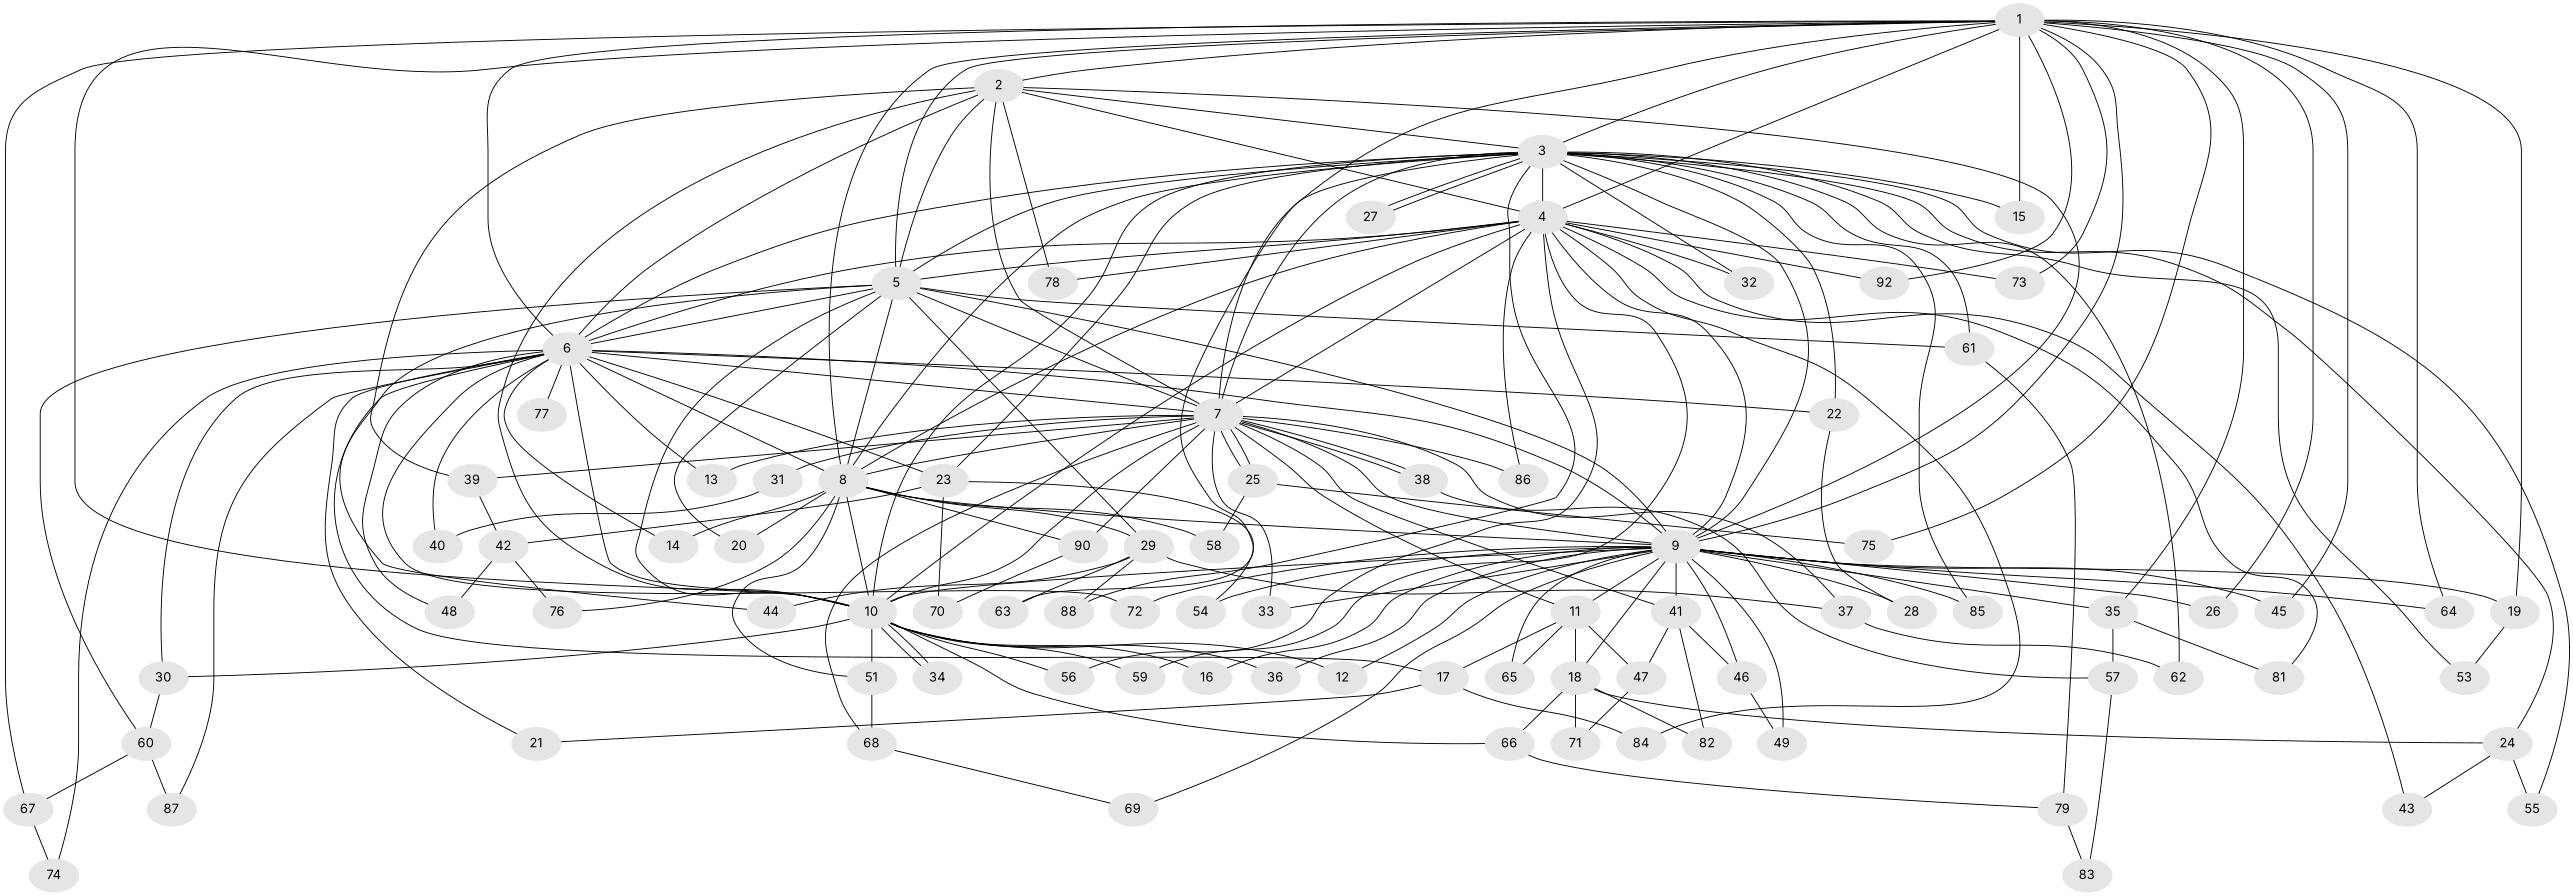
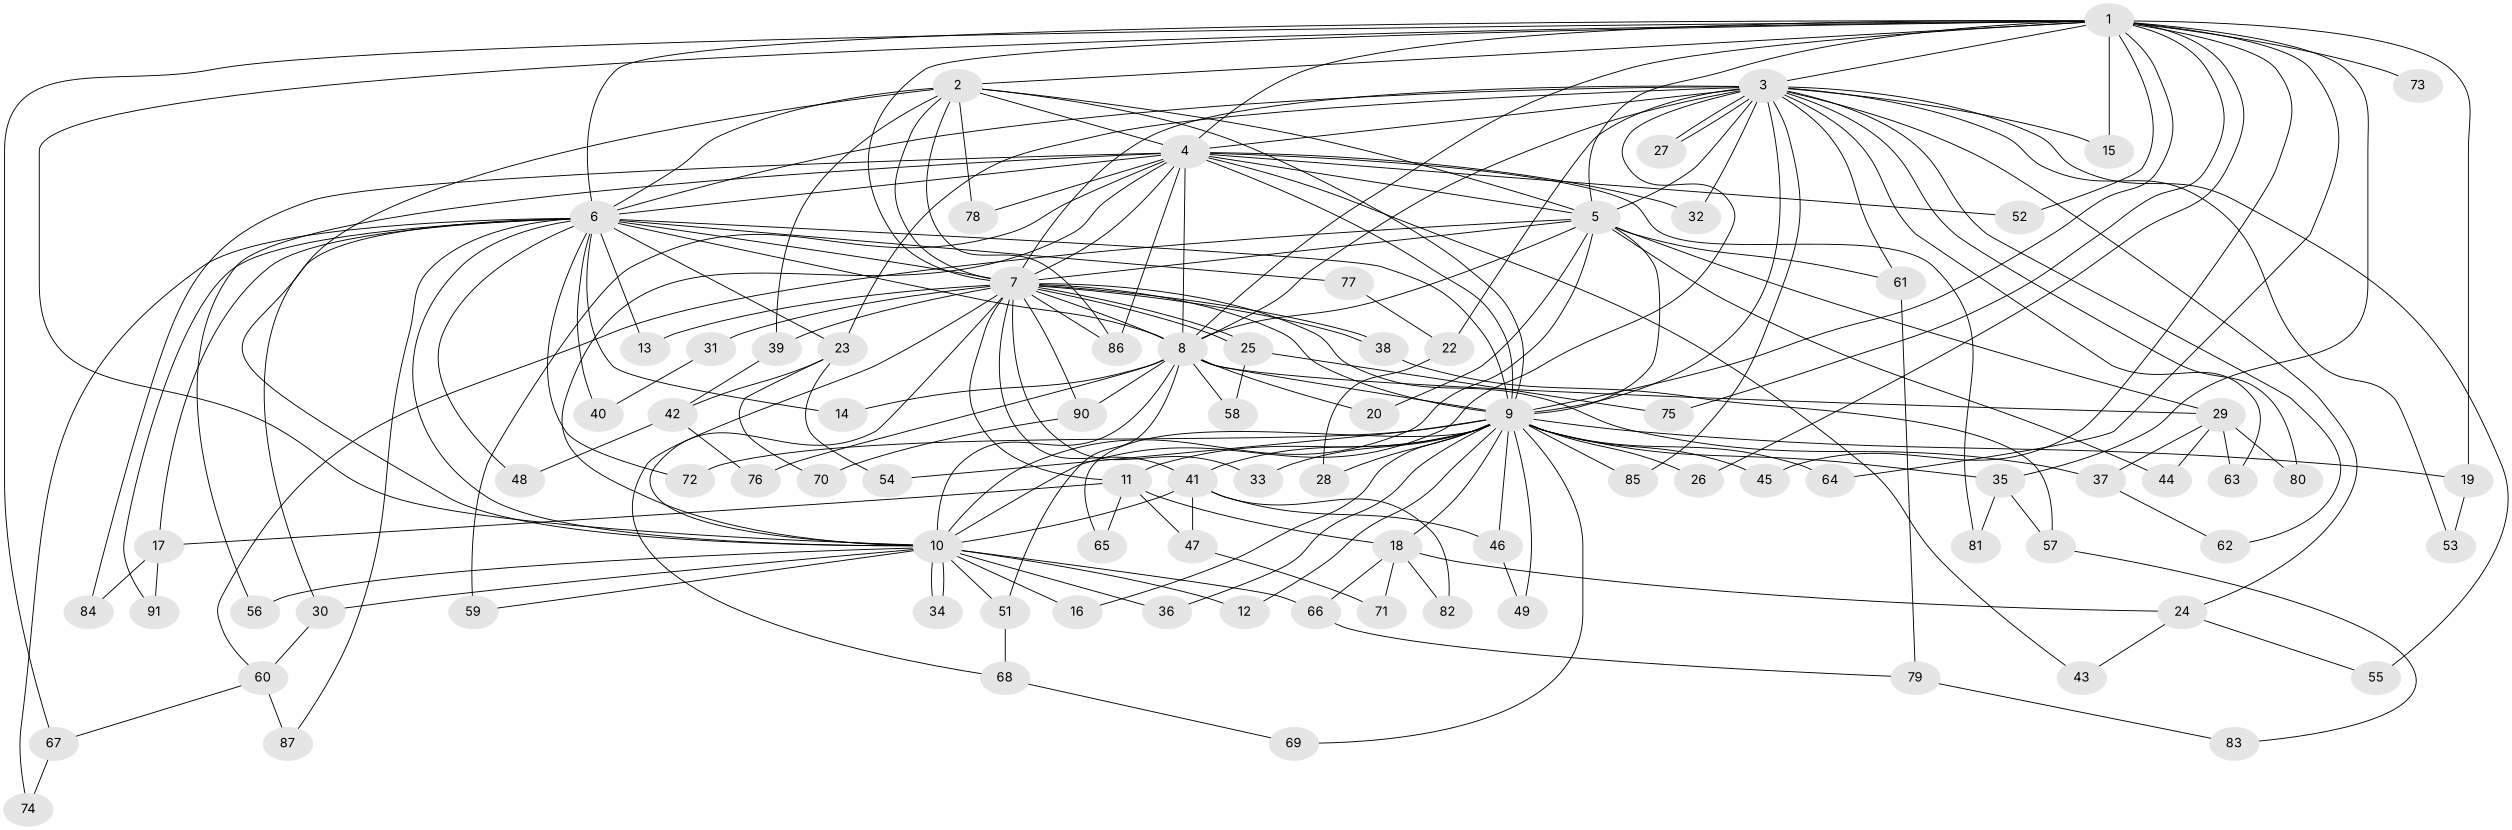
edge "2" -- "3": now "2" -- "86"
edge "4" -- "73": removed
node "92": label "92" -> "52"
edge "5" -- "6": removed
edge "6" -- "22": now "77" -- "22"
edge "9" -- "10": now "41" -- "10"
node "88": label "88" -> "80"
node "21": label "21" -> "91"
